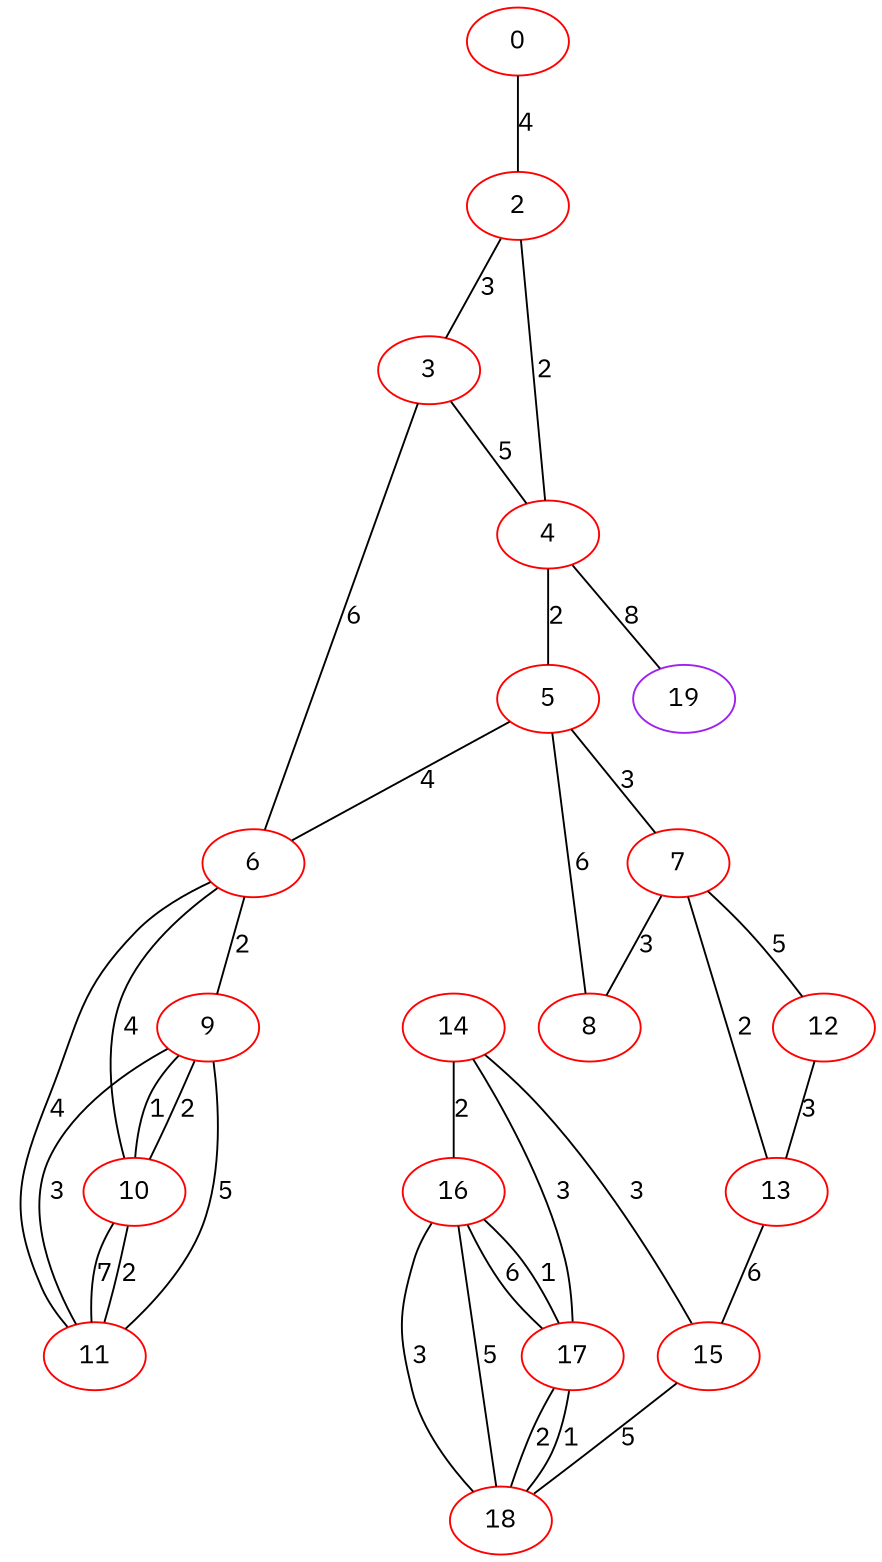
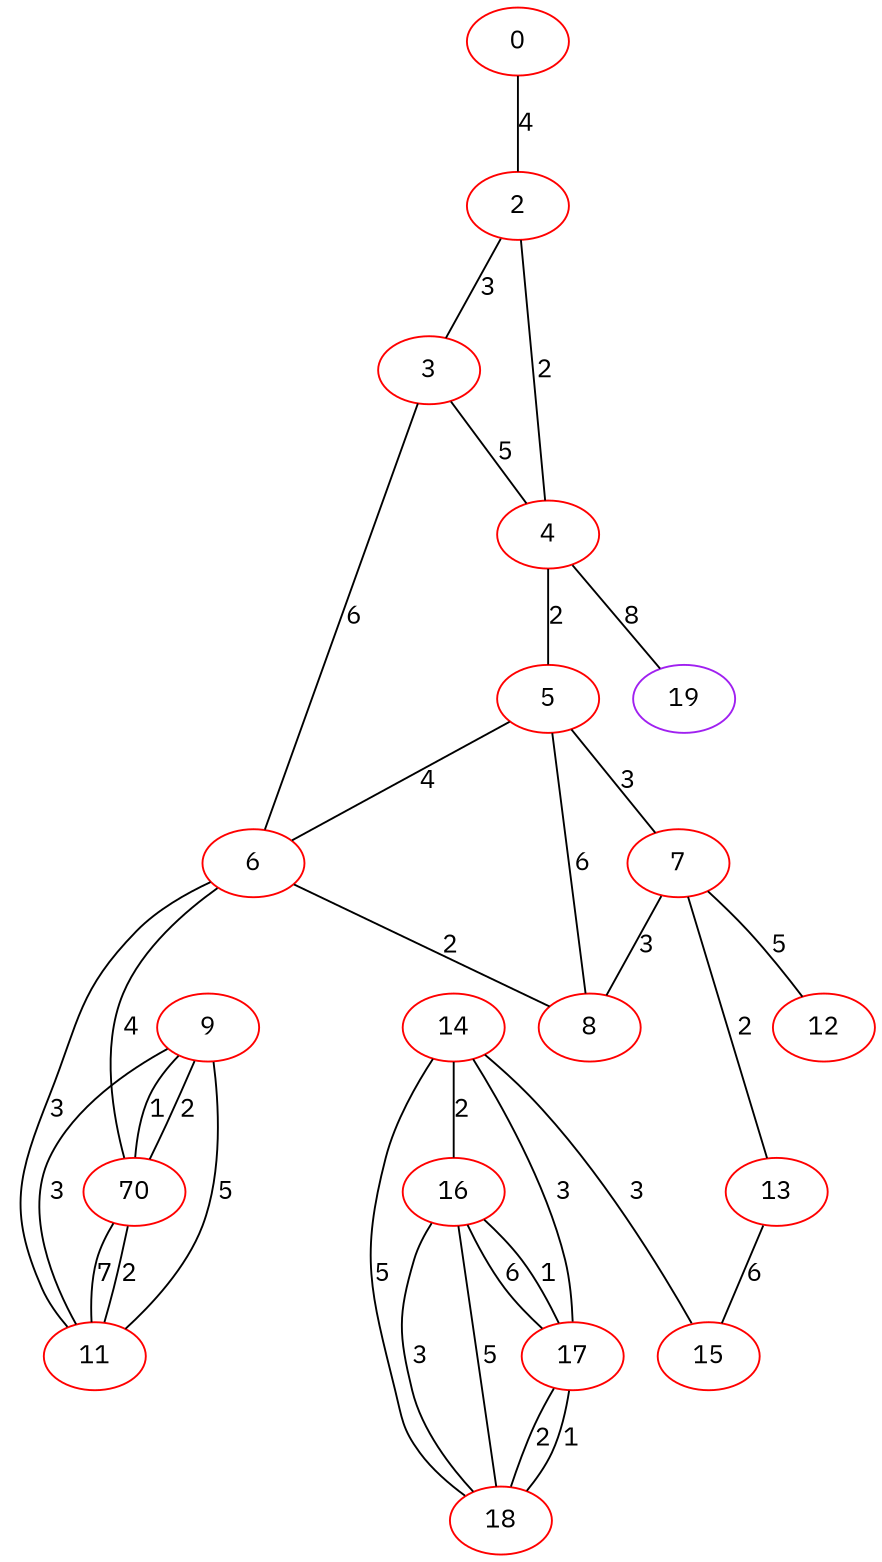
edge "6" -- "9": now "6" -- "8"
edge "6" -- "11": label "4" -> "3"
edge "12" -- "13": removed, label "3"
node "10": label "10" -> "70"
edge "15" -- "18": now "14" -- "18"
